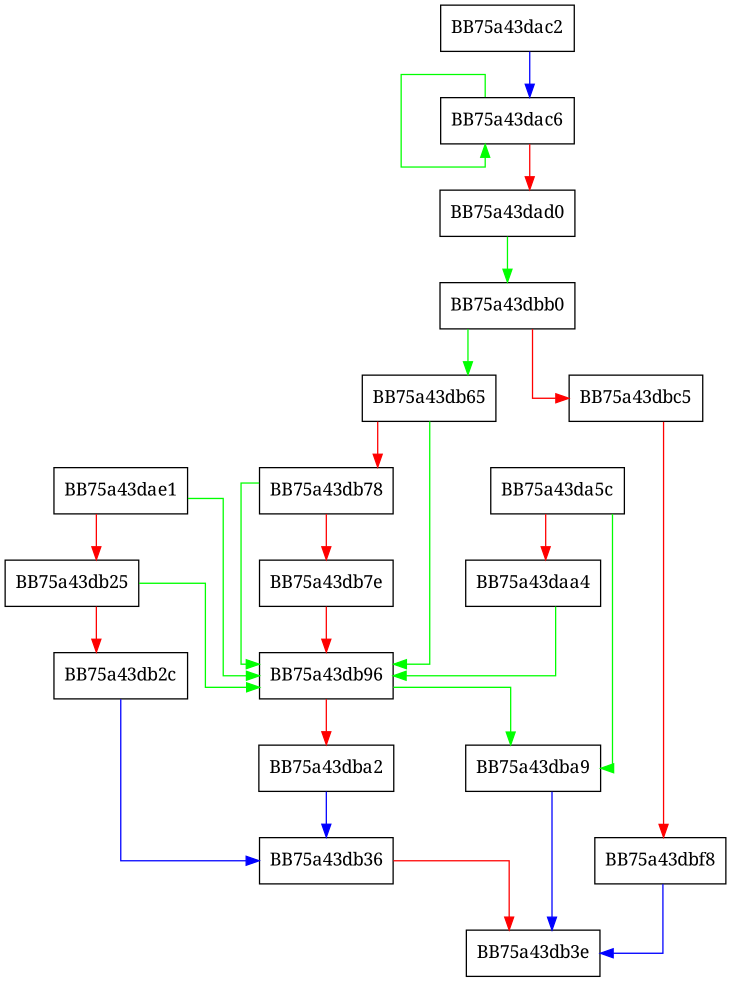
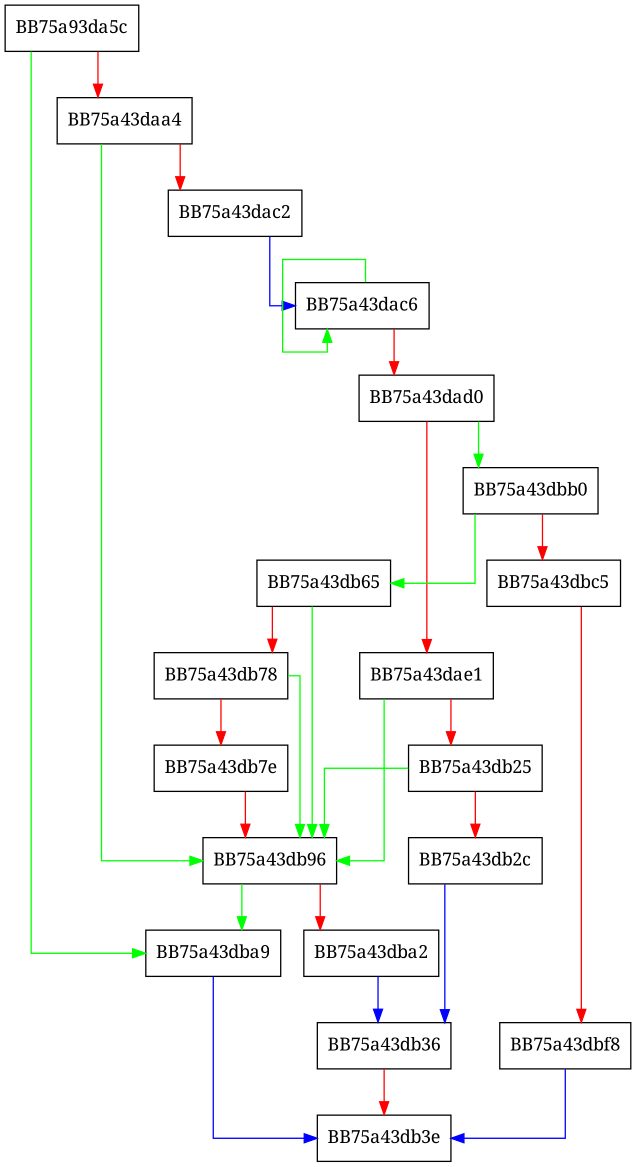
edge "BB75a43daa4" -> "BB75a43dac2": added
node "BB75a43da5c": label "BB75a43da5c" -> "BB75a93da5c"
edge "BB75a43dad0" -> "BB75a43dae1": added
